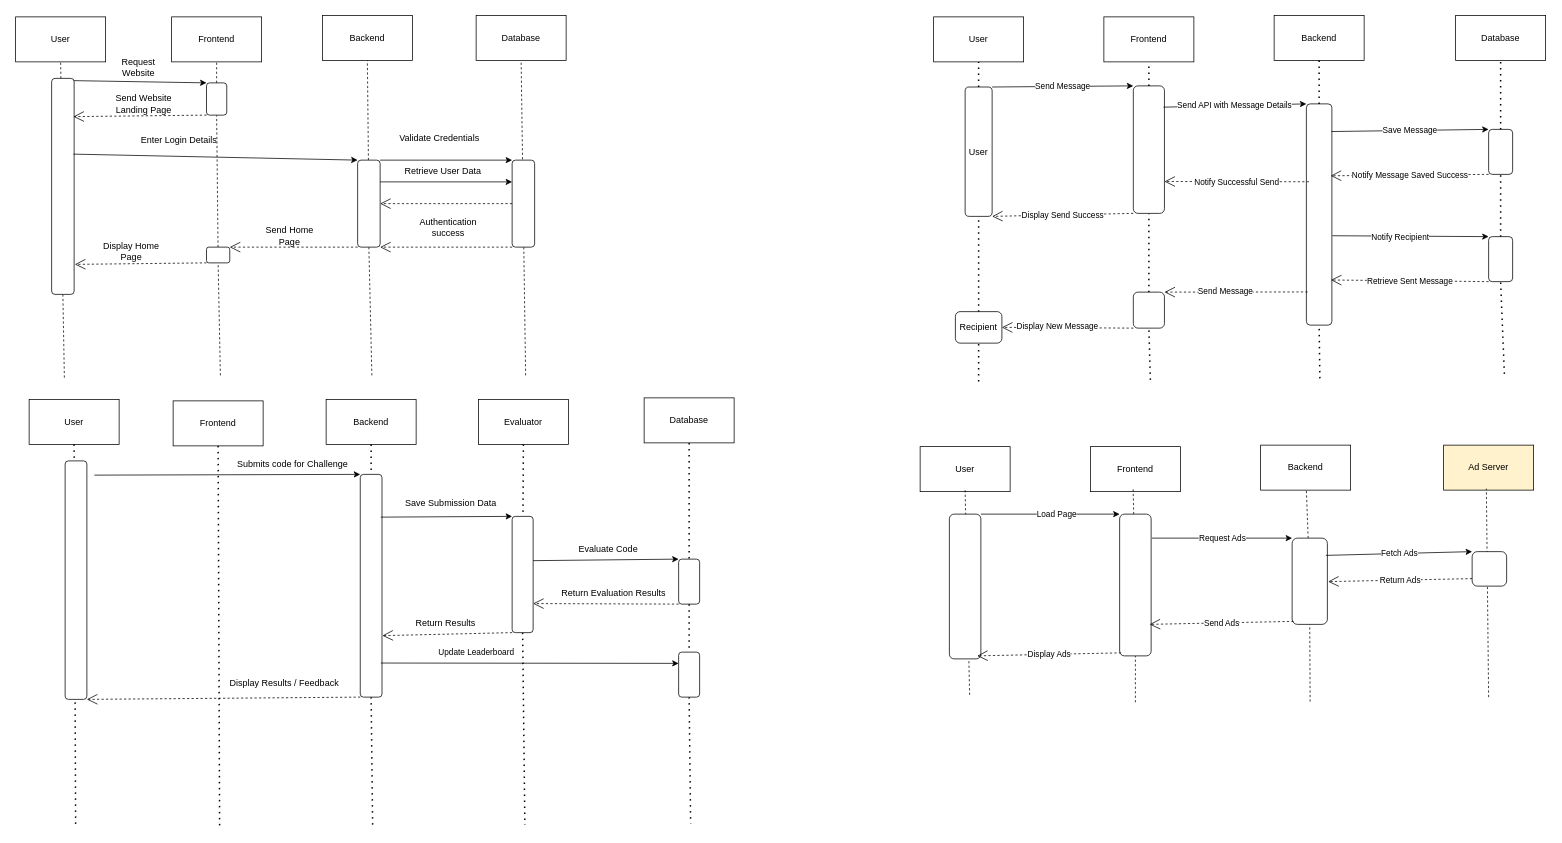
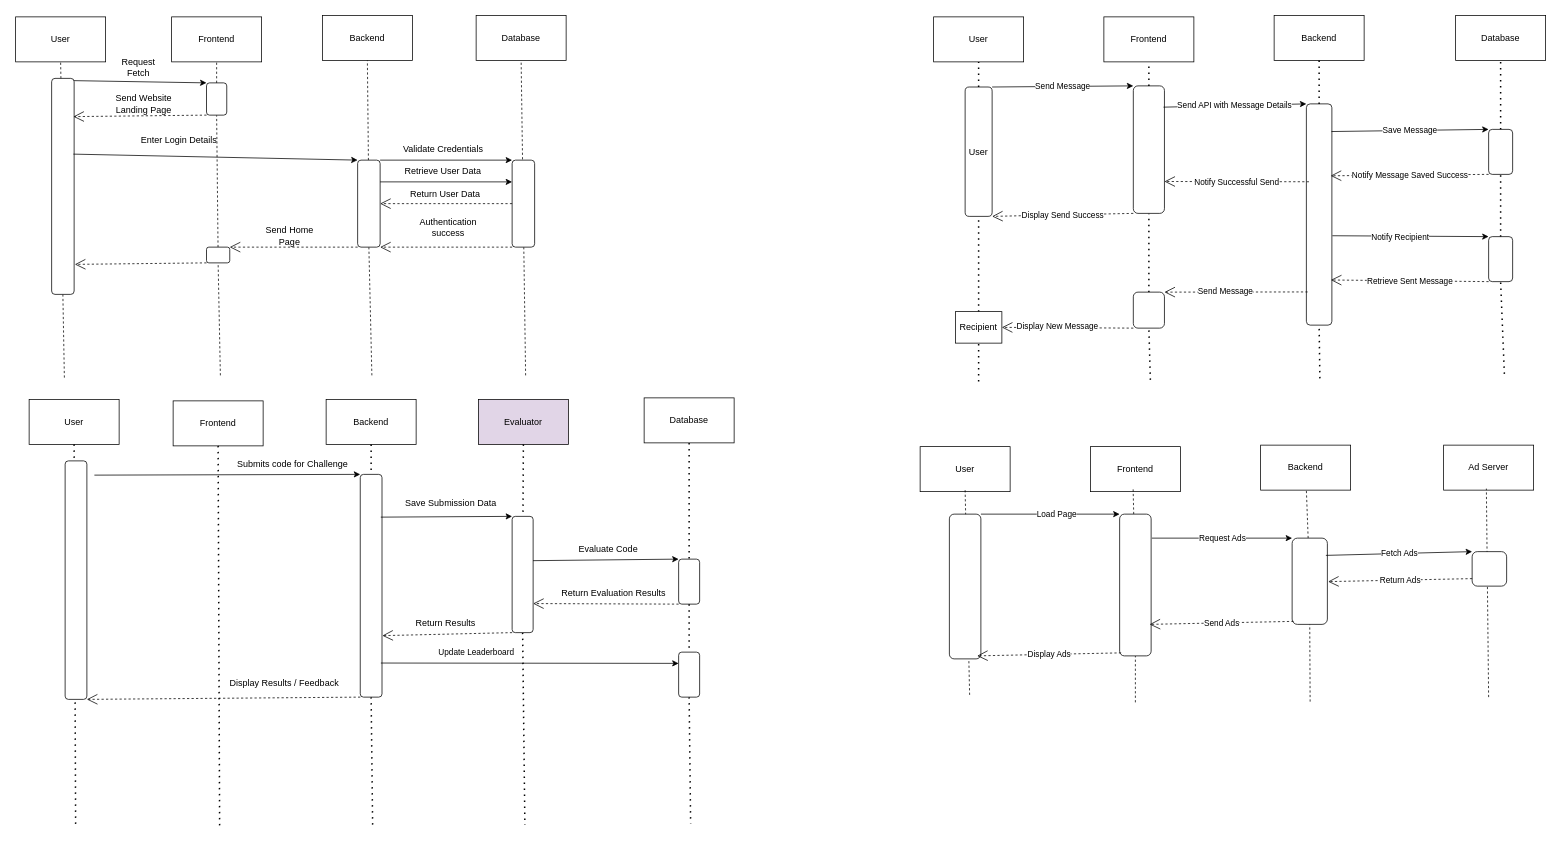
node "Request Website": label "Request Website" -> "Request Fetch"
node "Validate Credentials": moved (440, 139) -> (444, 150)
node "Return User Data": added
node "Display Home Page": removed
node "Recipient": shape rounded rectangle -> rectangle
node "Evaluator": fillcolor #ffffff -> #e1d5e7
node "Ad Server": fillcolor #fff2cc -> #ffffff
